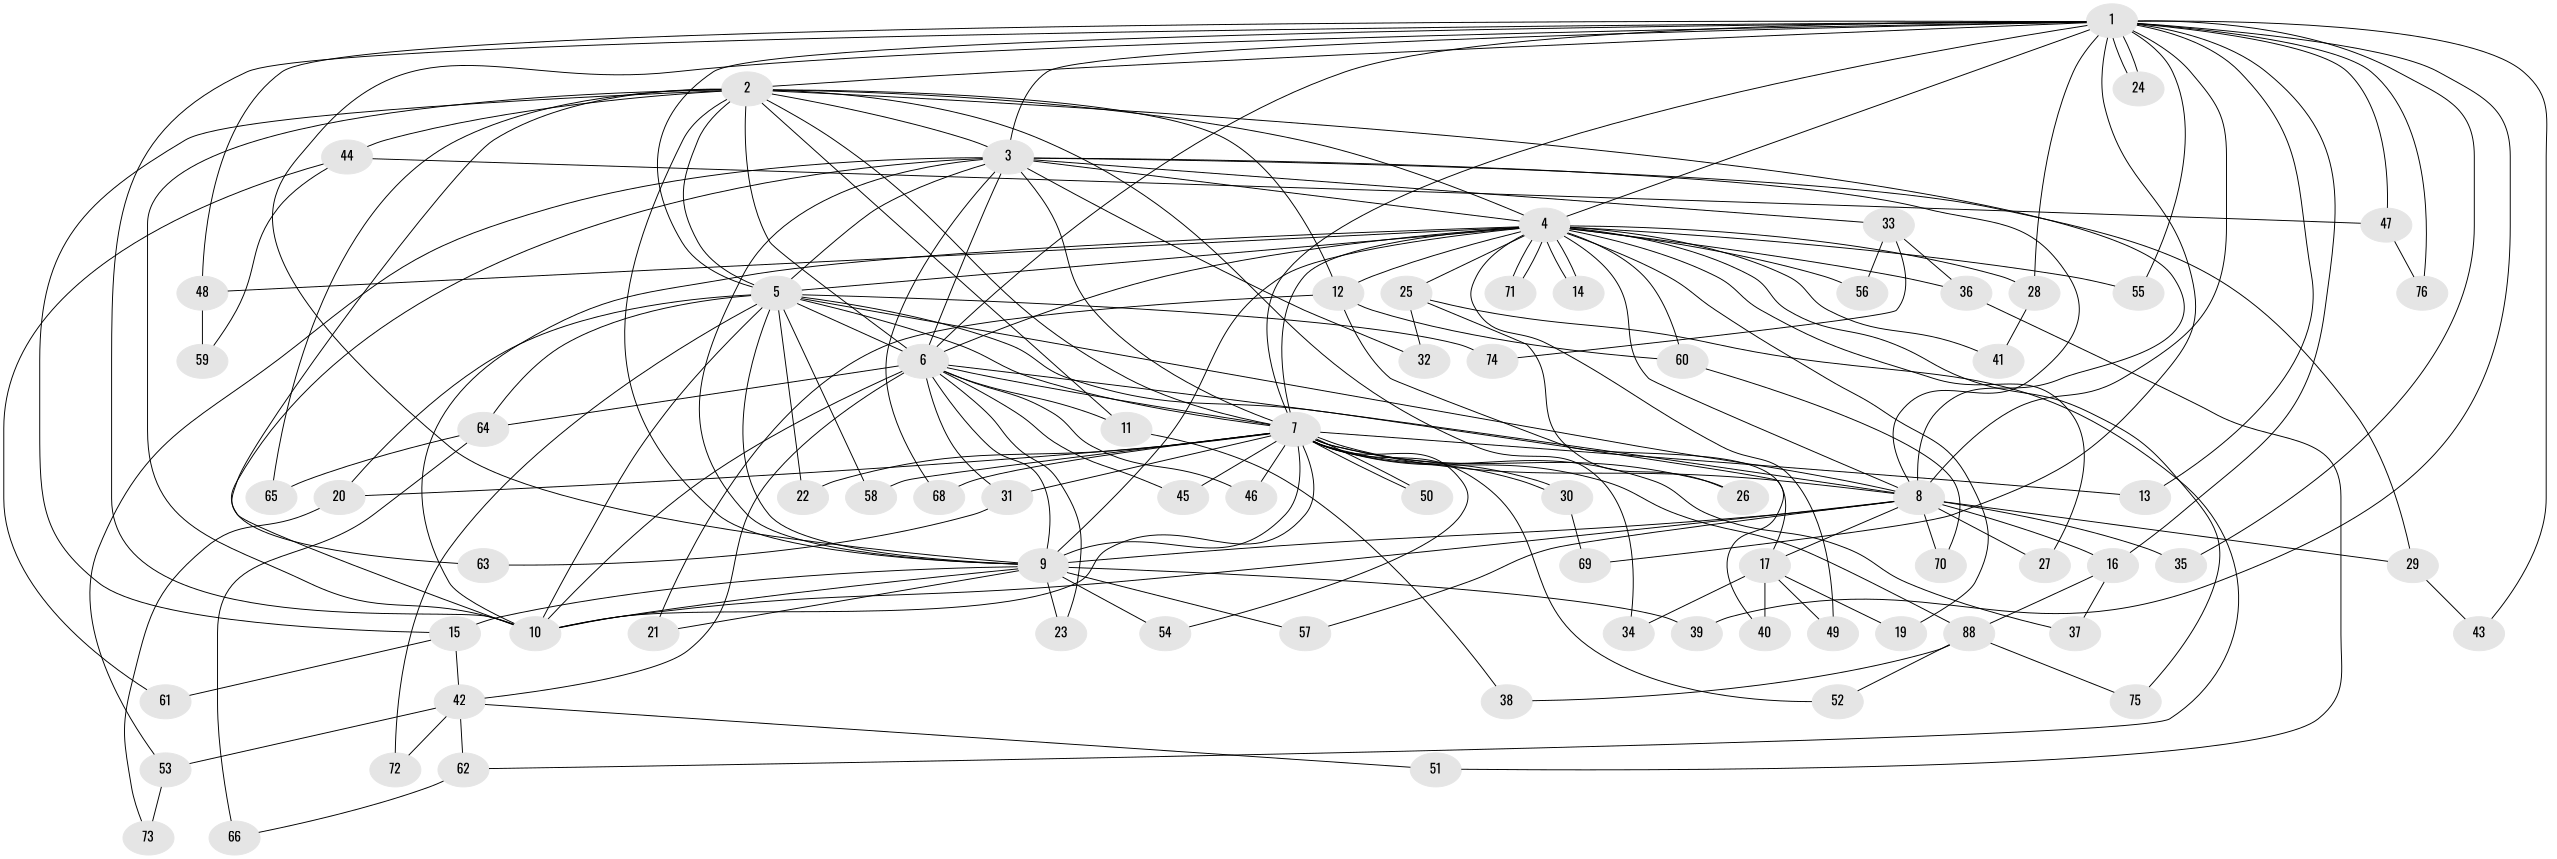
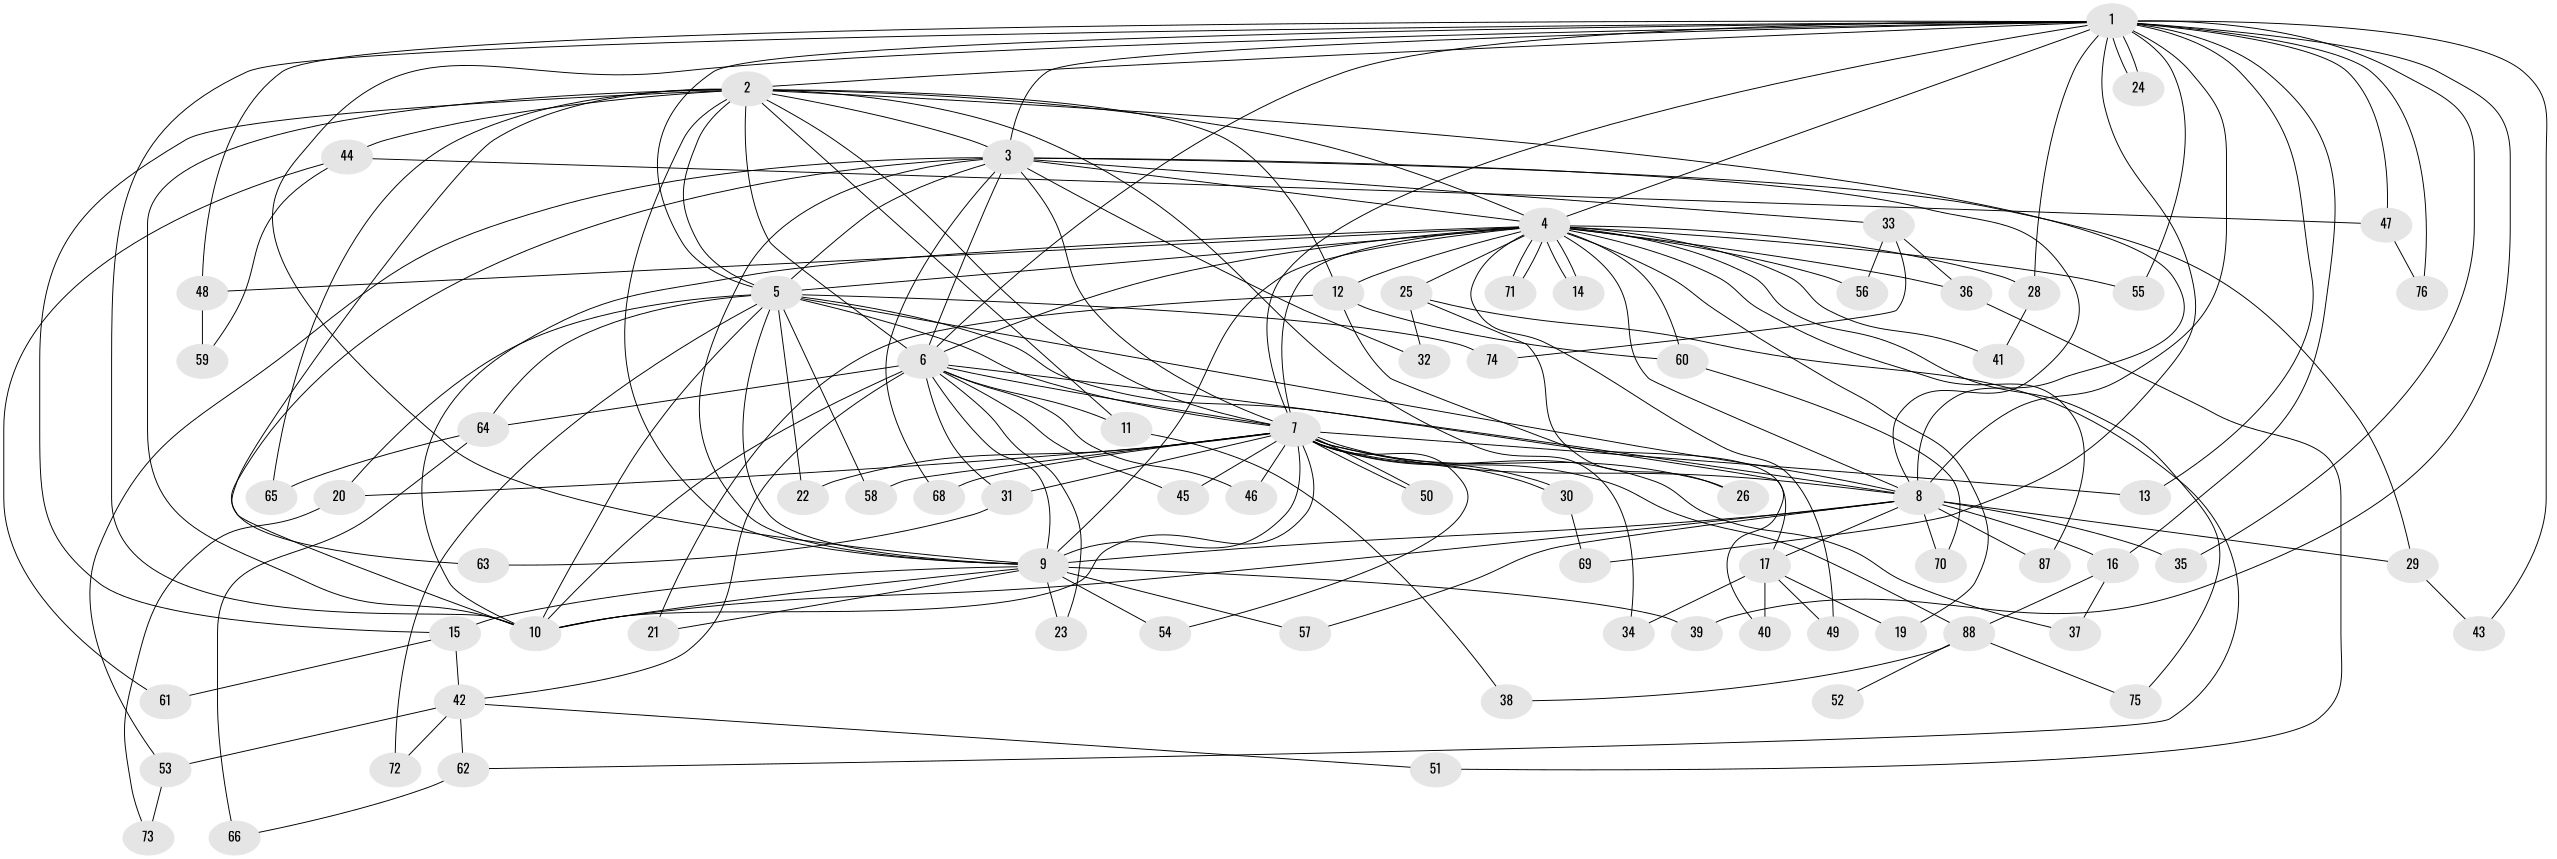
edge "5" -- "6": removed
node "27": label "27" -> "87"
edge "7" -- "52": removed
